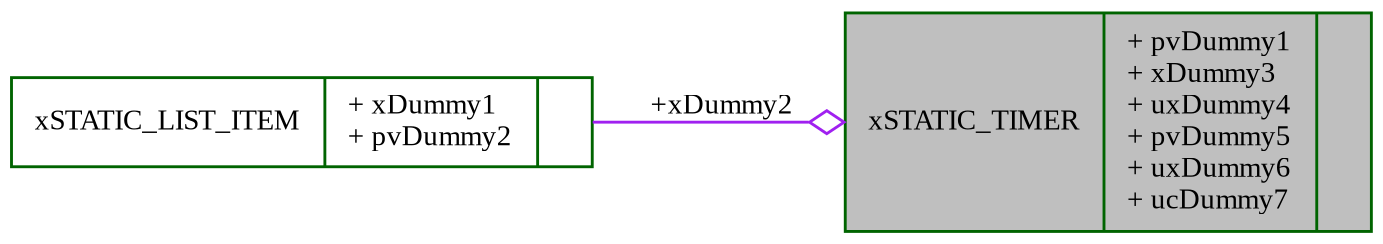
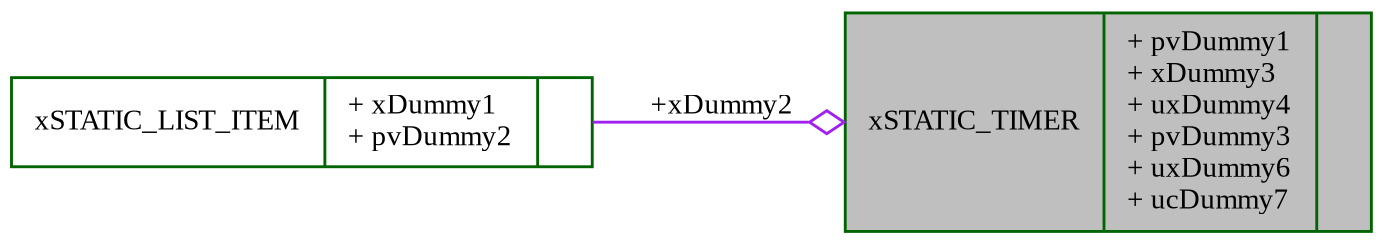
node "xSTATIC_TIMER": text "+ pvDummy5" -> "+ pvDummy3"
